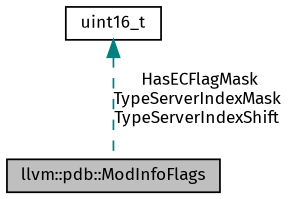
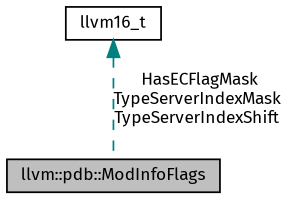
node "uint16_t": label "uint16_t" -> "llvm16_t"
